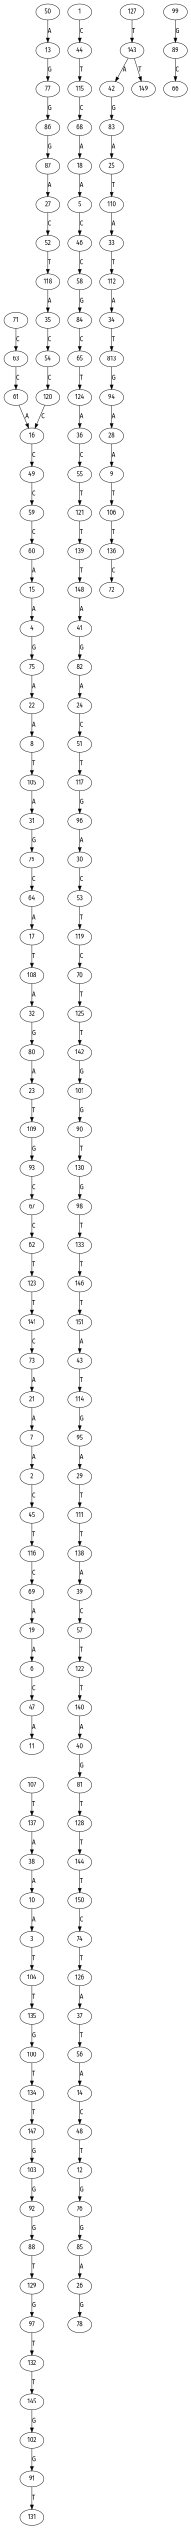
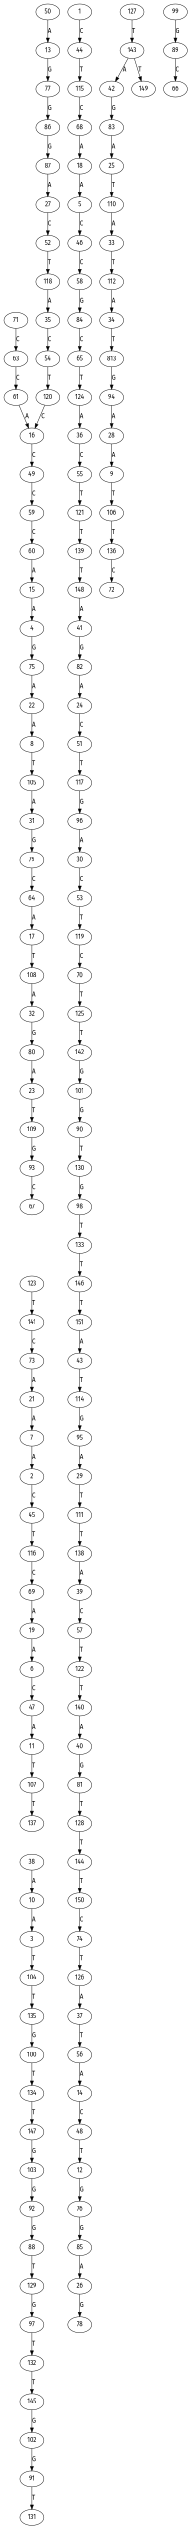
edge "54" -> "120": label "C" -> "T"
node "62": removed
edge "11" -> "107": added, label "T"
edge "137" -> "38": removed, label "A"
